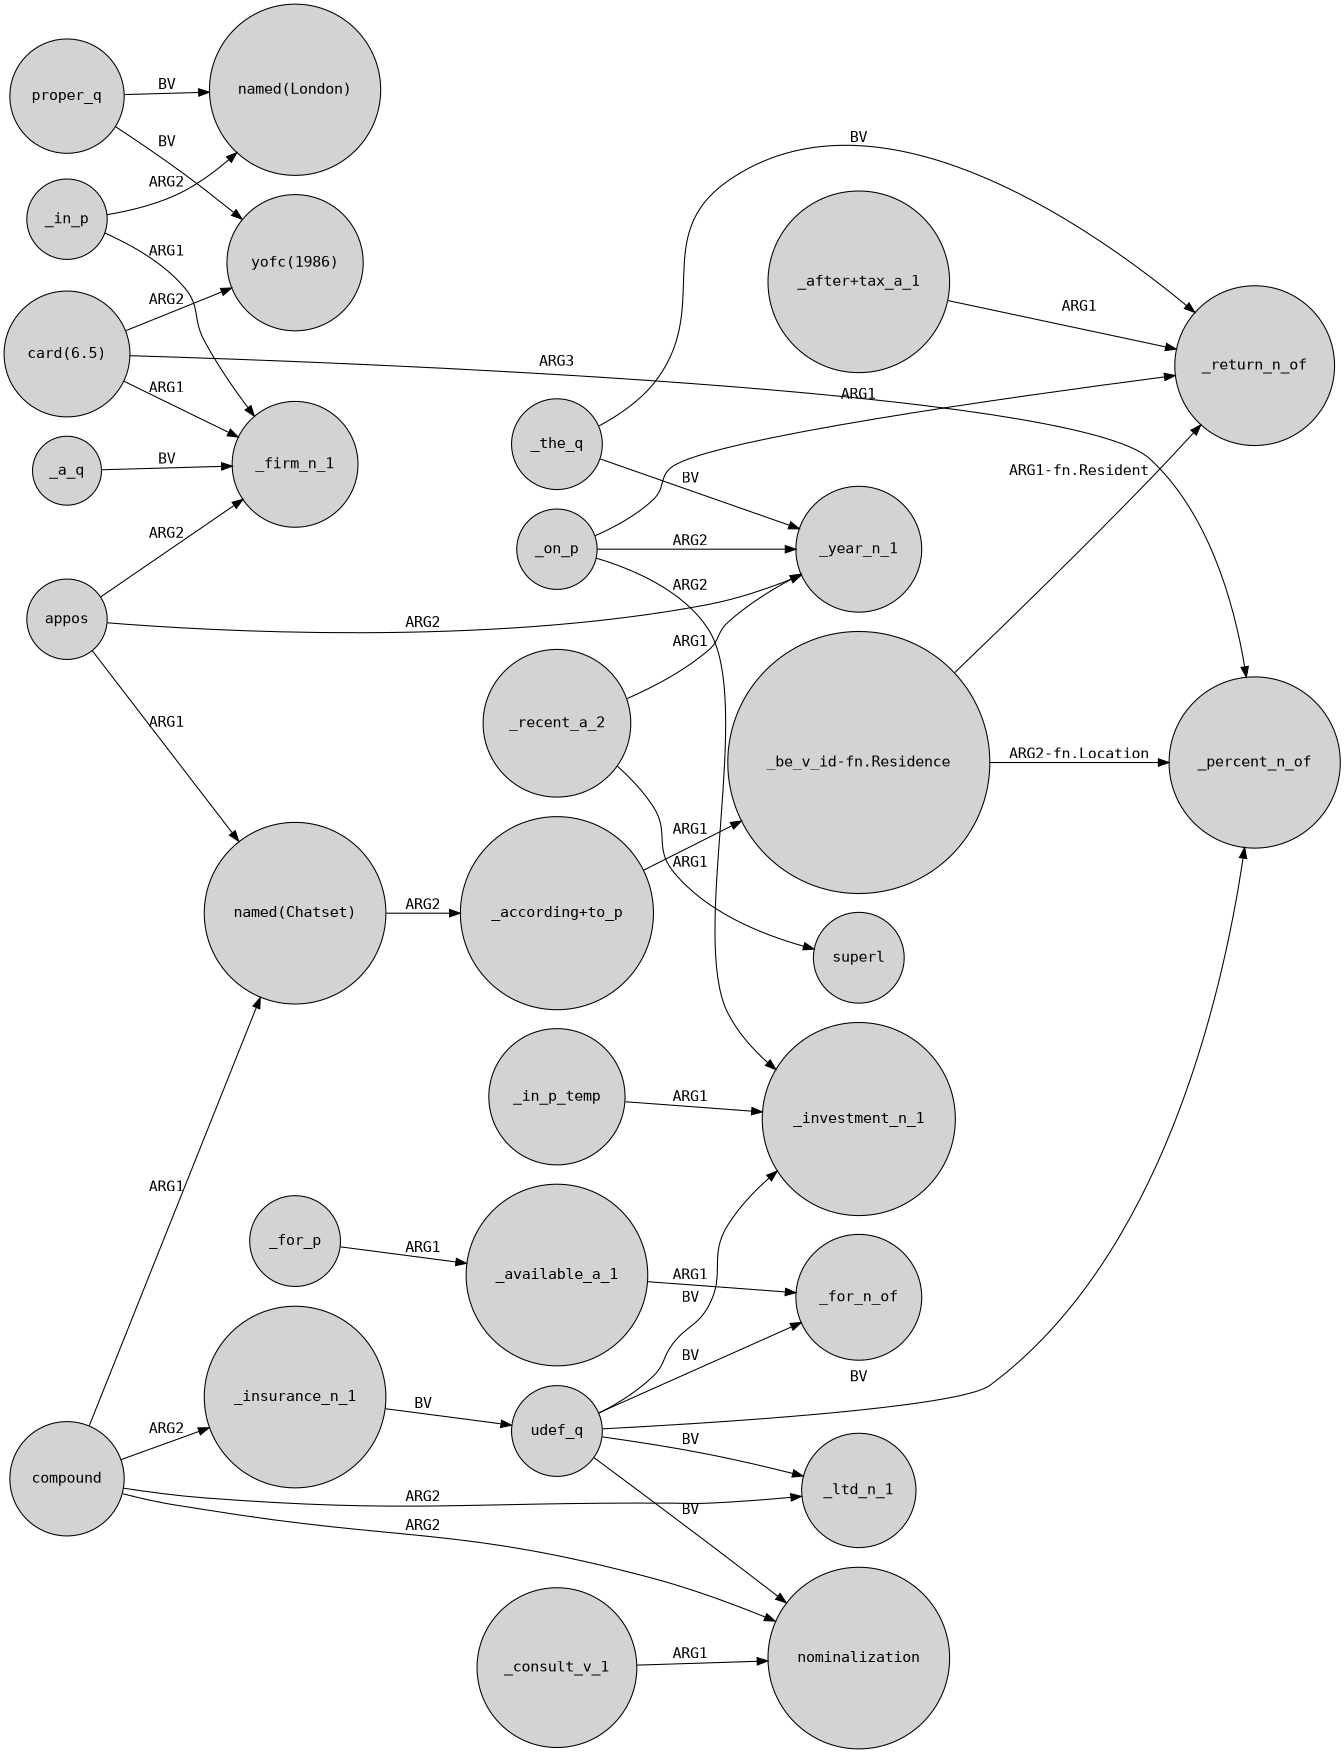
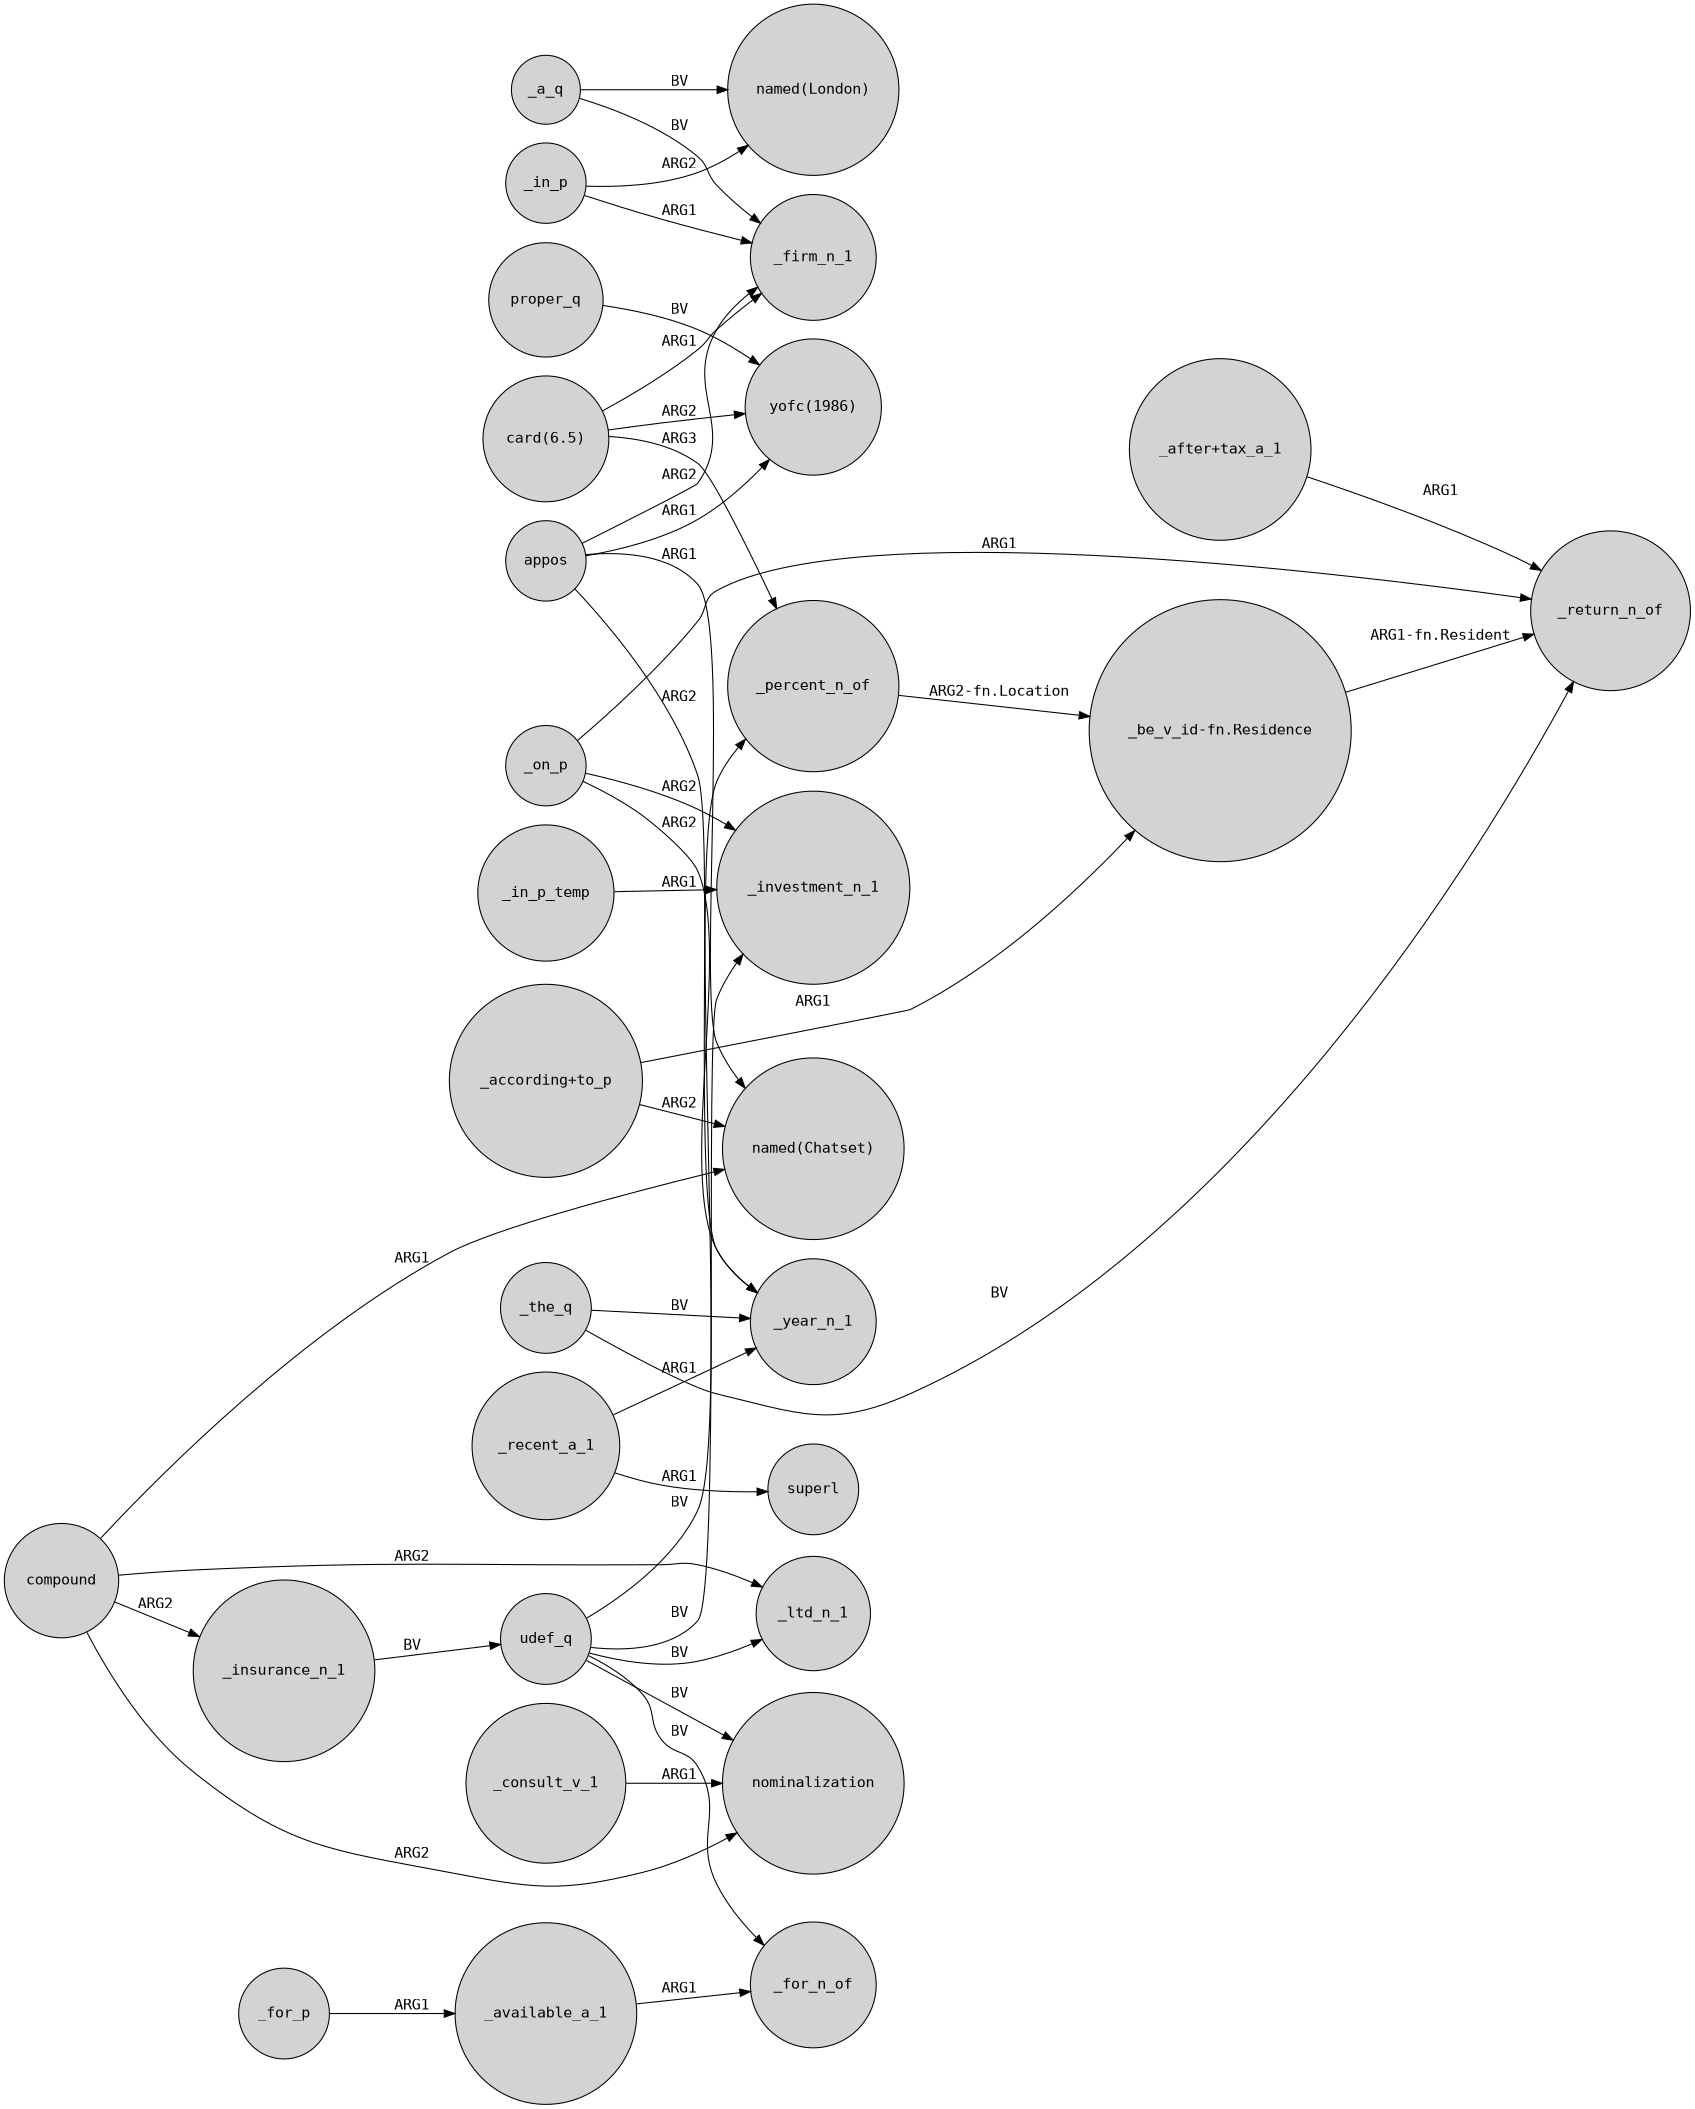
edge "proper_q" -> "named(London)": now "_a_q" -> "named(London)"
edge "appos" -> "yofc(1986)": added, label "ARG1"
node "_recent_a_2": label "_recent_a_2" -> "_recent_a_1"
edge "_be_v_id-fn.Residence" -> "_percent_n_of": reversed
edge "named(Chatset)" -> "_according+to_p": reversed
